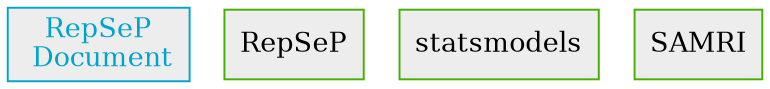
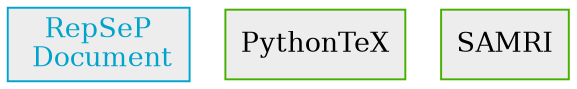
node "RepSeP": label "RepSeP" -> "PythonTeX"
node "statsmodels": removed
